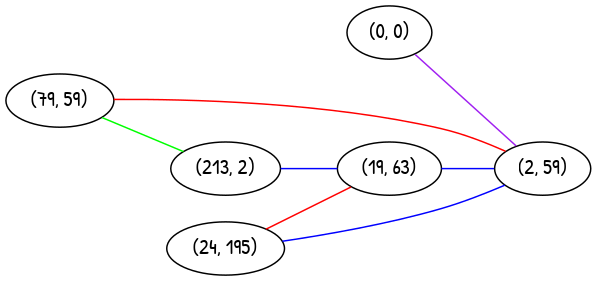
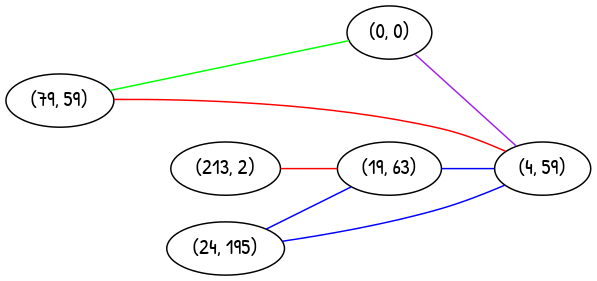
edge "(79, 59)" -- "(213, 2)": now "(79, 59)" -- "(0, 0)"
edge "(213, 2)" -- "(19, 63)": color blue -> red
node "(2, 59)": label "(2, 59)" -> "(4, 59)"
edge "(19, 63)" -- "(24, 195)": color red -> blue
